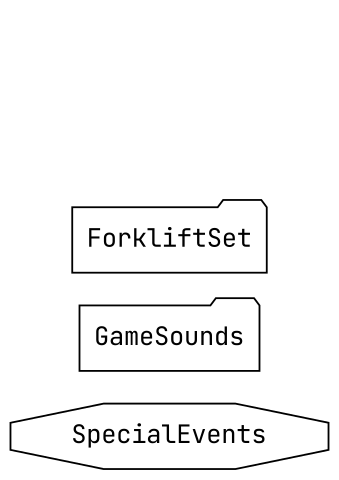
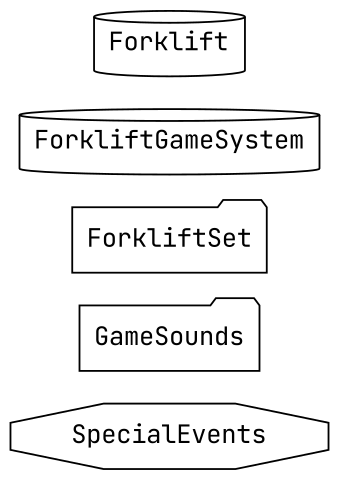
node "Forklift": added
node "ForkliftGameSystem": added
